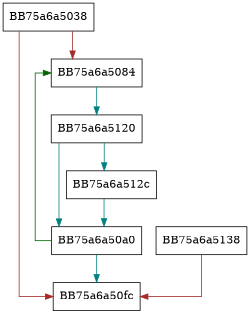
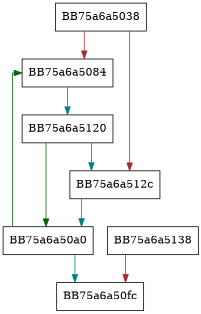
edge "BB75a6a5038" -> "BB75a6a50fc": now "BB75a6a5038" -> "BB75a6a512c"
edge "BB75a6a5120" -> "BB75a6a50a0": color teal -> darkgreen
